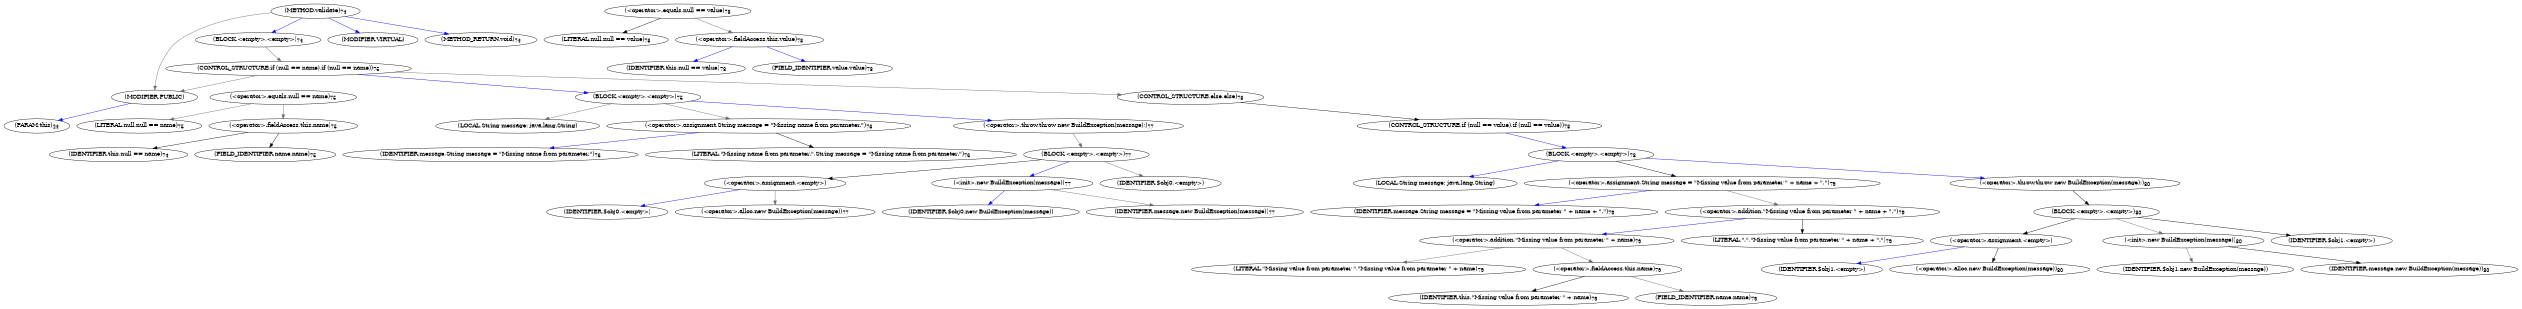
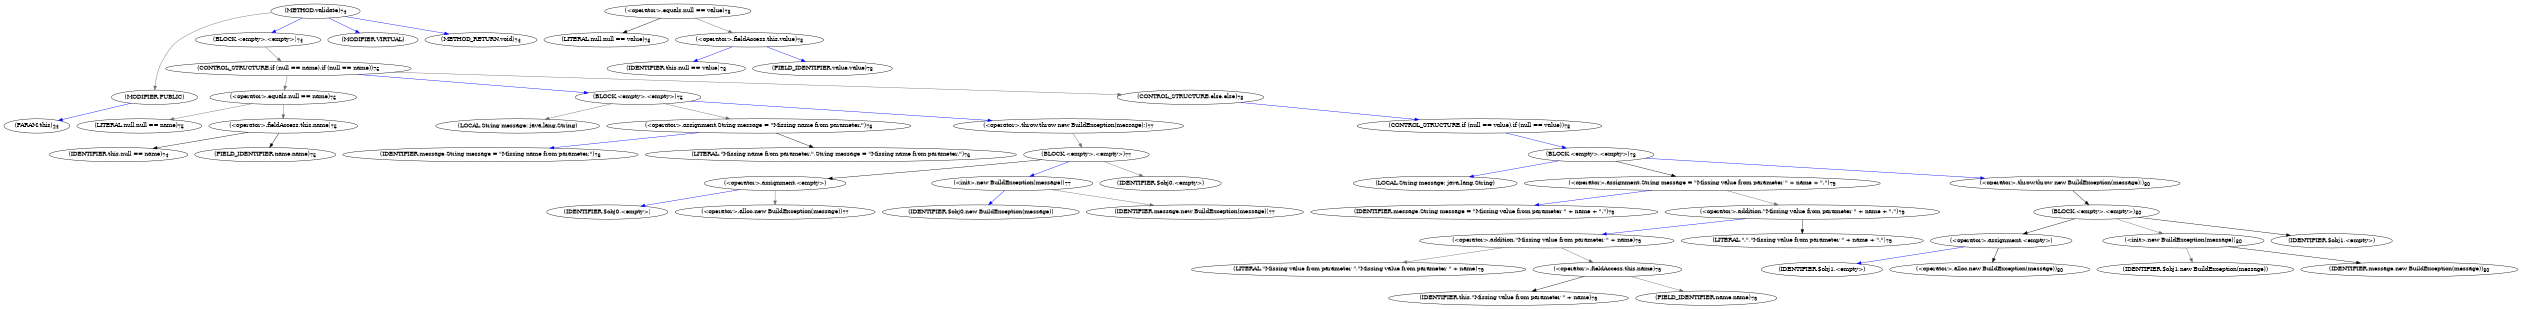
edge "(CONTROL_STRUCTURE,if (null == name),if (null == name))" -> "(MODIFIER,PUBLIC)": now "(CONTROL_STRUCTURE,if (null == name),if (null == name))" -> "(<operator>.equals,null == name)"
edge "(CONTROL_STRUCTURE,else,else)" -> "(CONTROL_STRUCTURE,if (null == value),if (null == value))": color black -> blue
